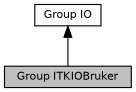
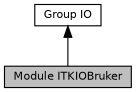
node "Group ITKIOBruker": label "Group ITKIOBruker" -> "Module ITKIOBruker"
